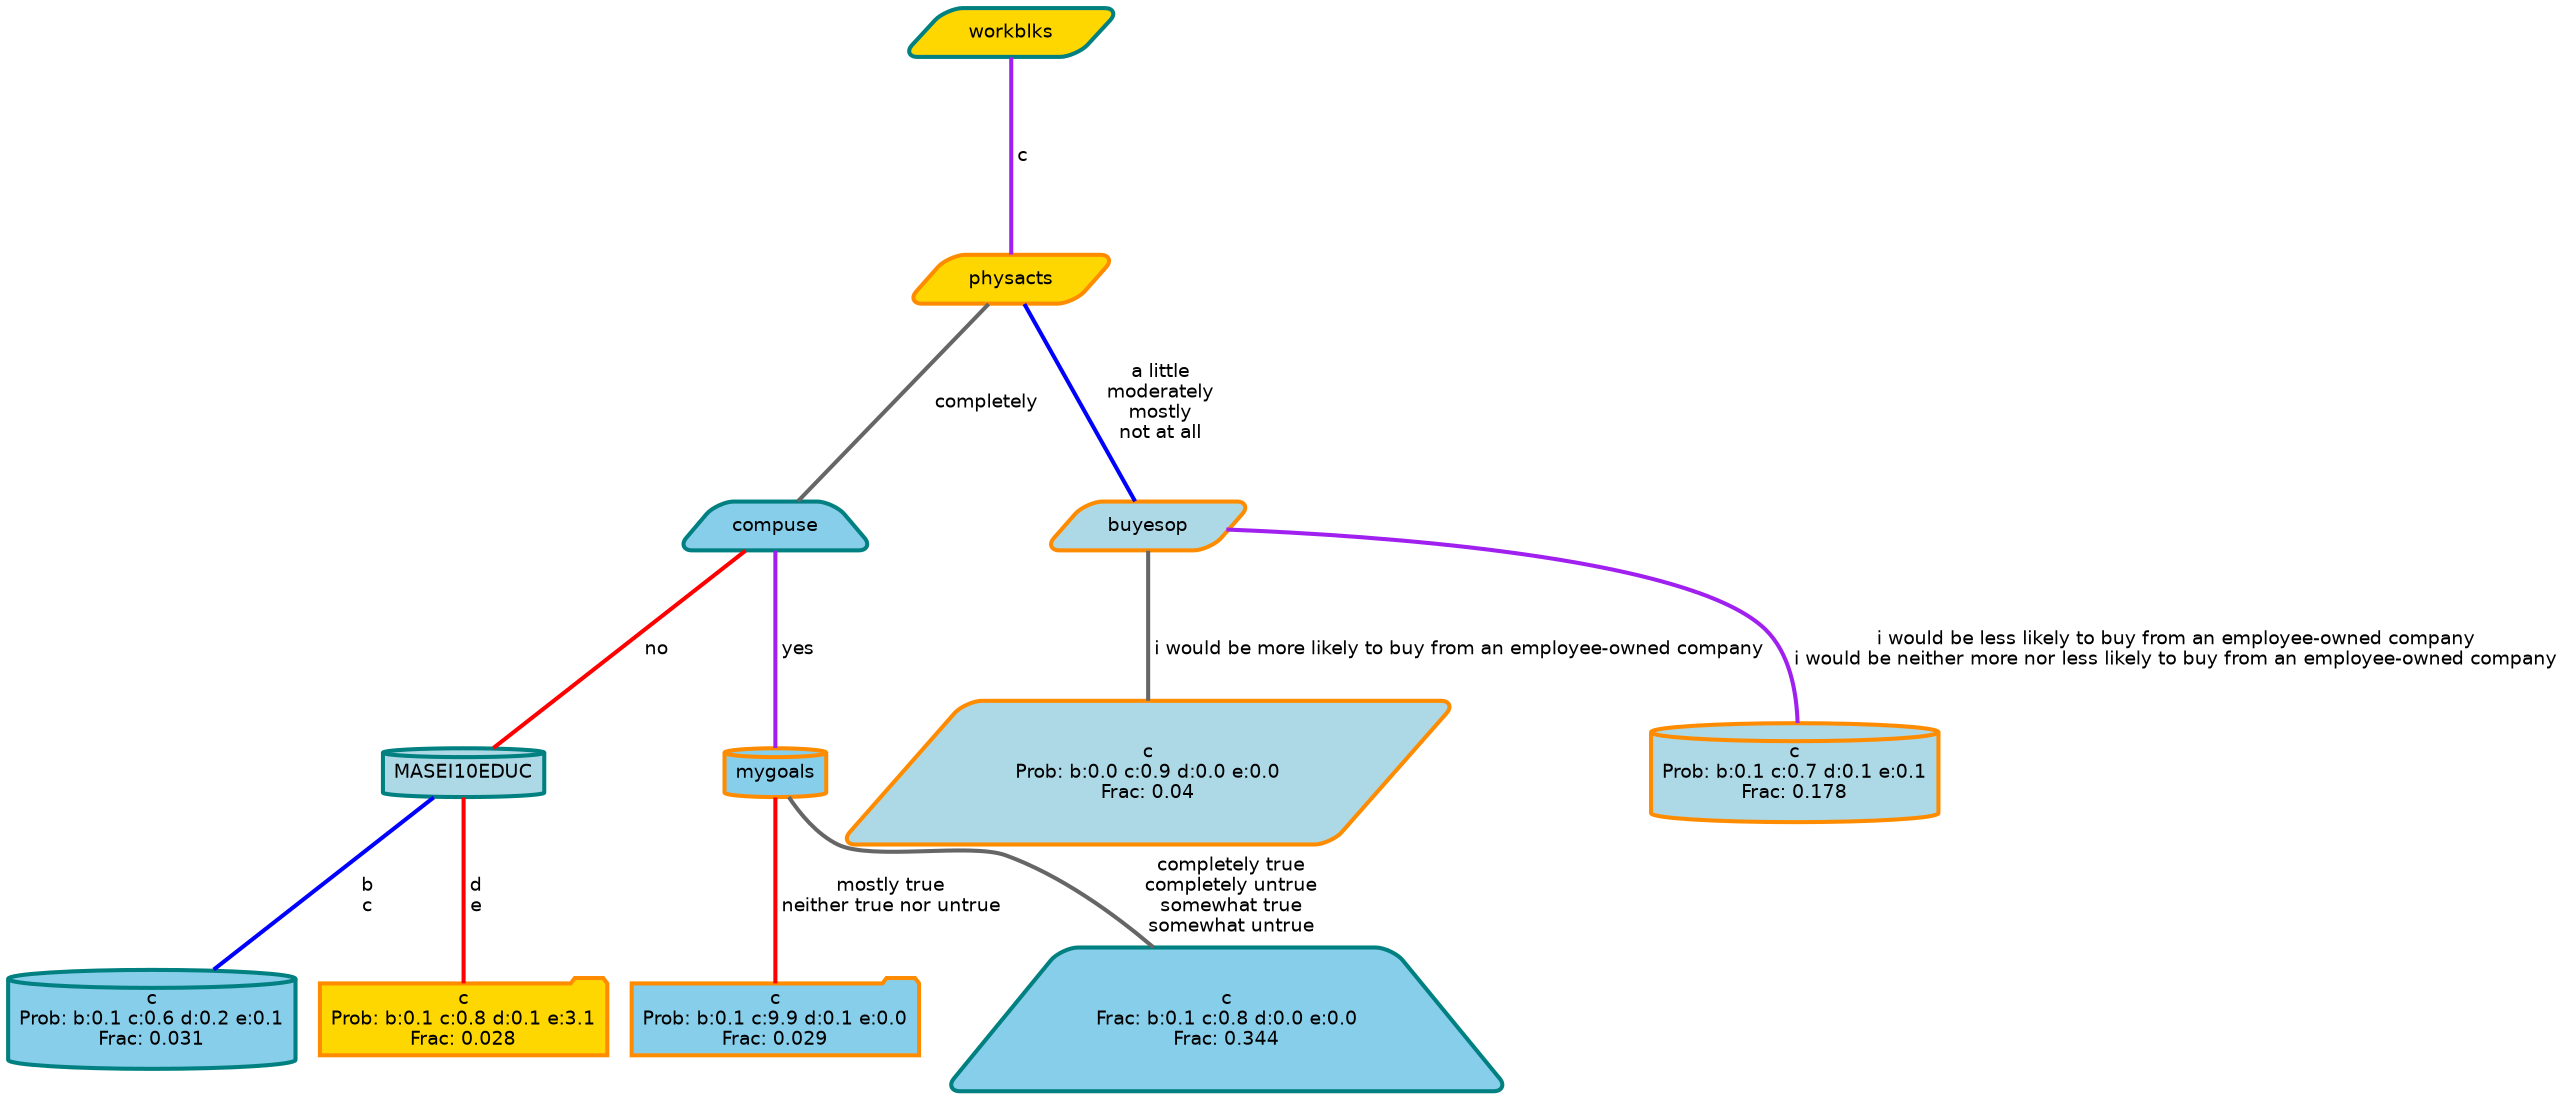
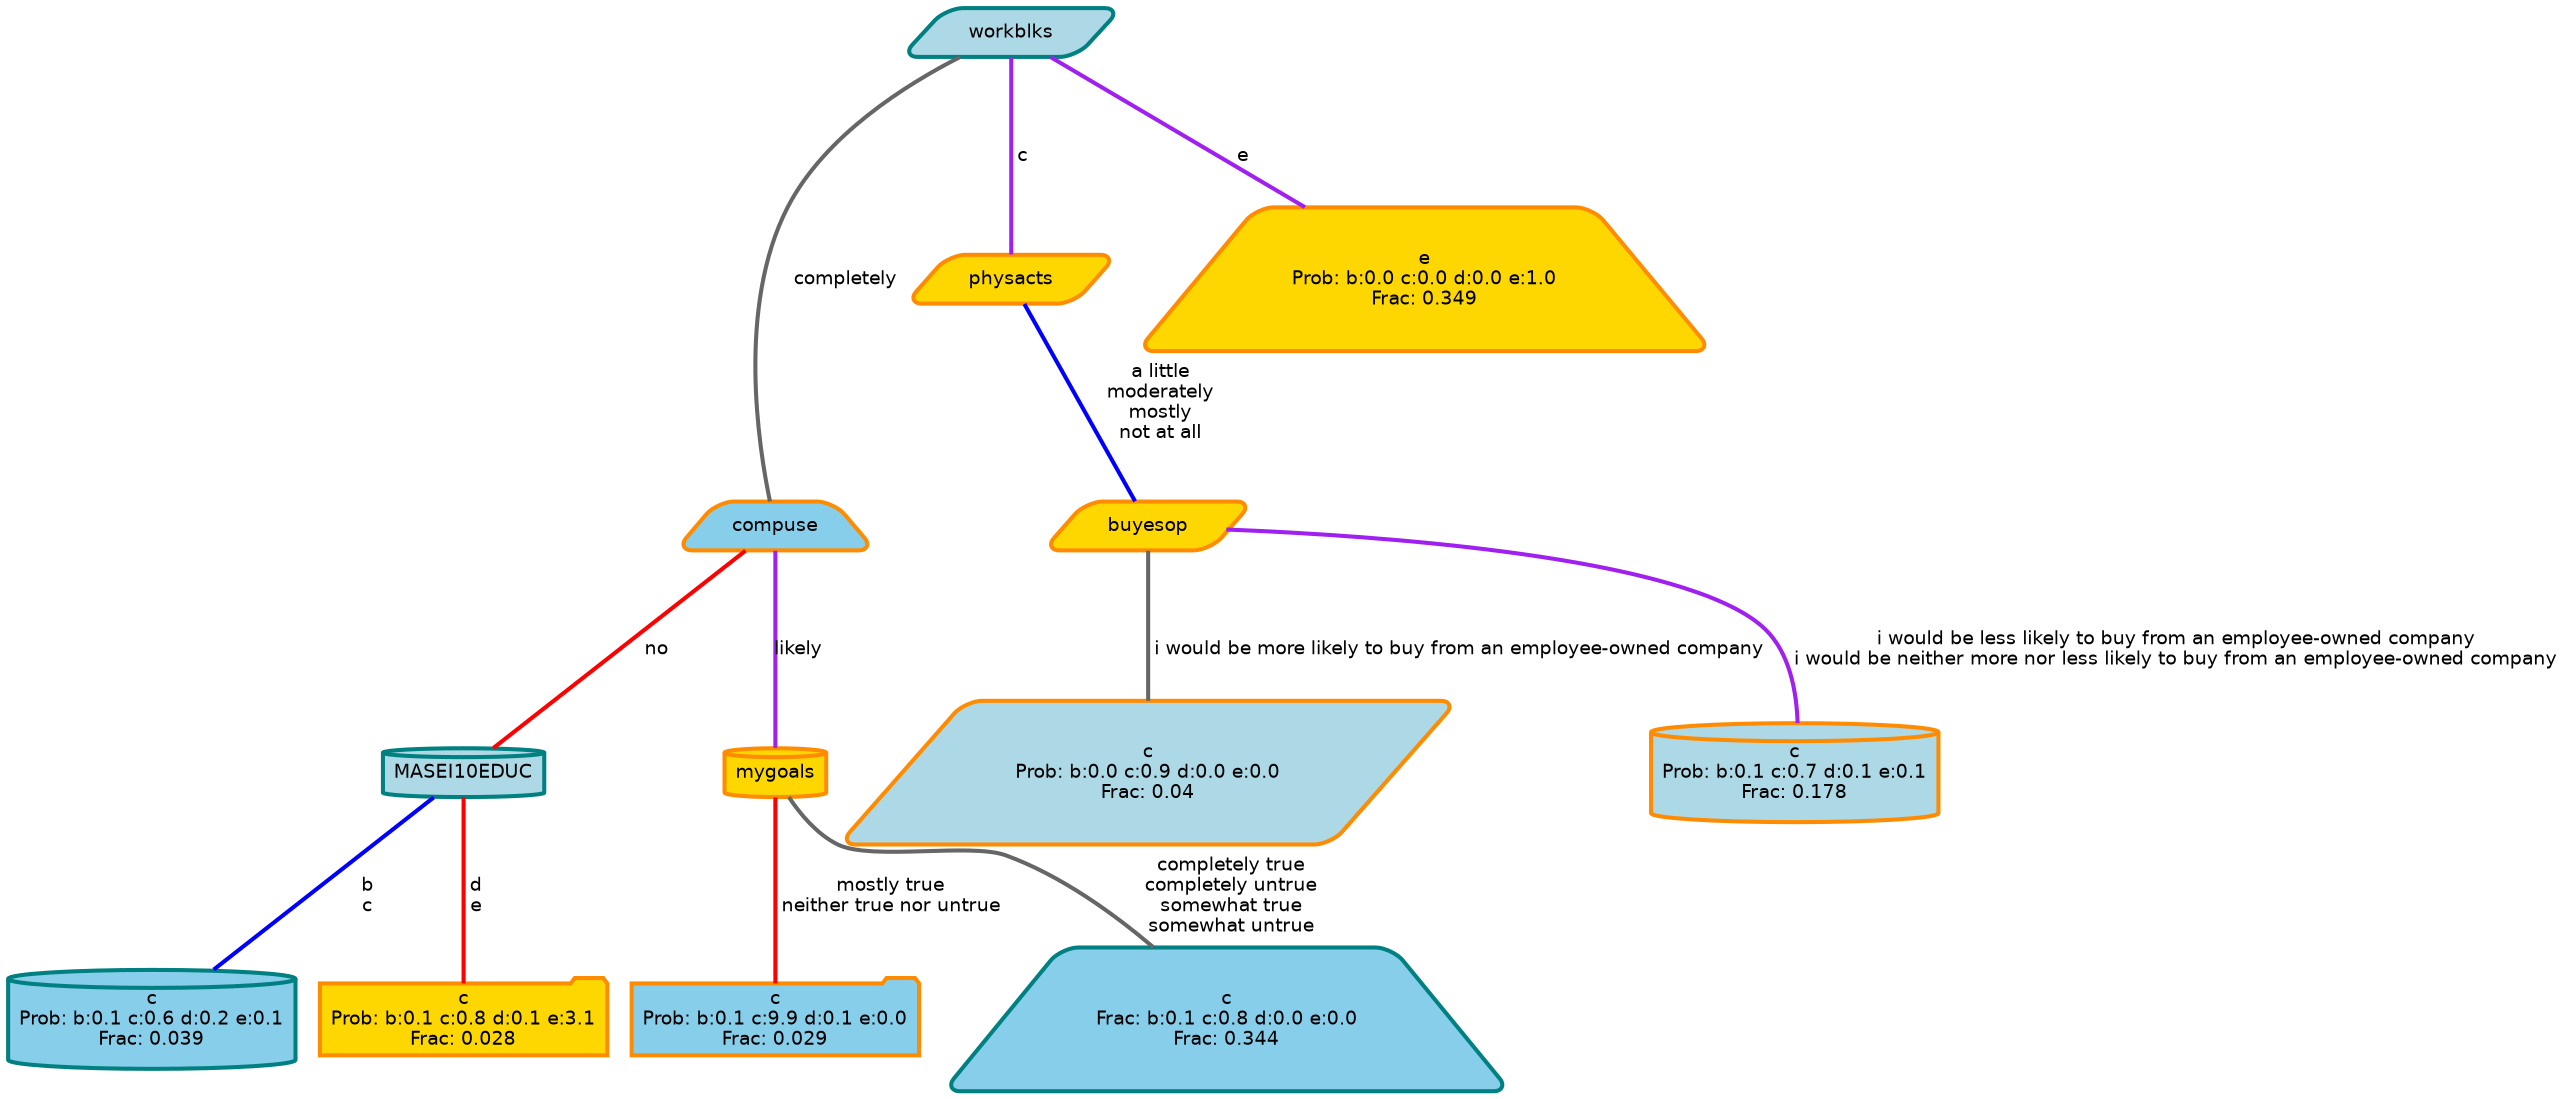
node "workblks": fillcolor gold -> lightblue
node "e Prob: b:0.0 c:0.0 d:0.0 e:1.0 Frac: 0.349": added
edge "physacts" -- "compuse": now "workblks" -- "compuse"
node "compuse": color teal -> darkorange
node "buyesop": fillcolor lightblue -> gold
edge "compuse" -- "mygoals": label " yes" -> " likely"
node "mygoals": fillcolor skyblue -> gold
node "c Prob: b:0.1 c:0.6 d:0.2 e:0.1 Frac: 0.031": label "c Prob: b:0.1 c:0.6 d:0.2 e:0.1 Frac: 0.031" -> "c Prob: b:0.1 c:0.6 d:0.2 e:0.1 Frac: 0.039"
